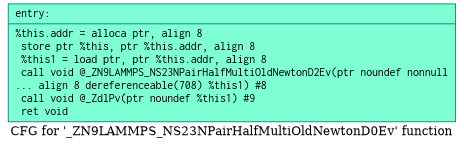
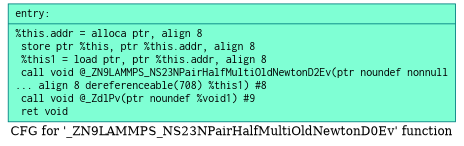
node "entry:": text "call void @_ZdlPv(ptr noundef %this1) #9" -> "call void @_ZdlPv(ptr noundef %void1) #9"
